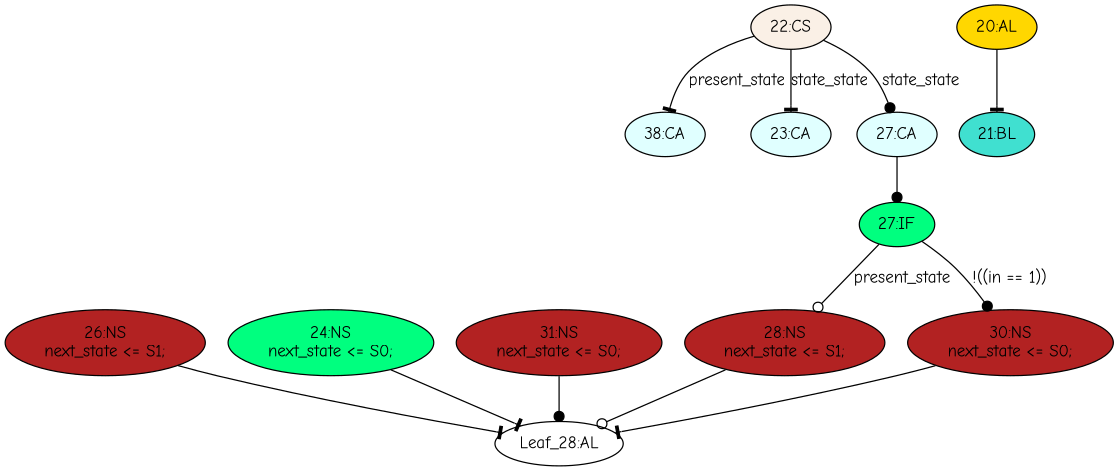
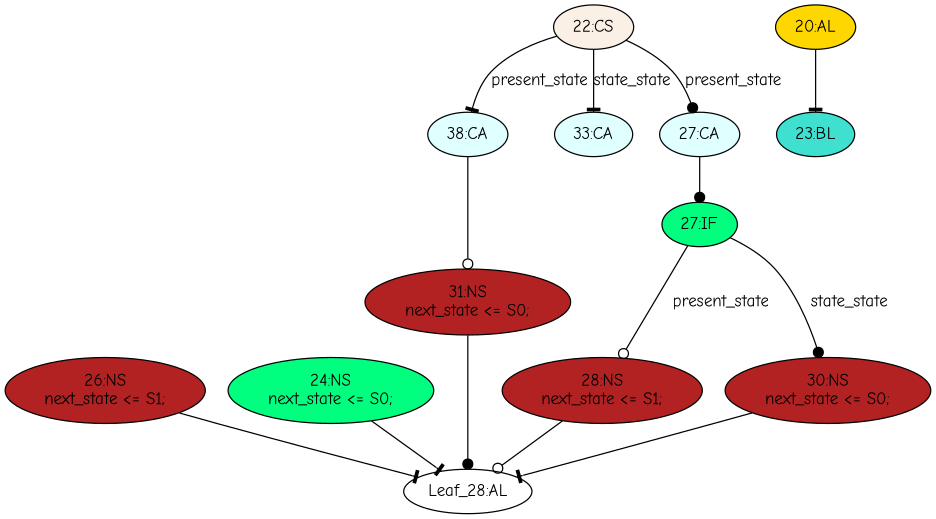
edge "22:CS" -> "27:CA": label "state_state" -> "present_state"
node "23:CA": label "23:CA" -> "33:CA"
node "21:BL": label "21:BL" -> "23:BL"
edge "38:CA" -> "31:NS next_state <= S0;": added
edge "27:IF" -> "30:NS next_state <= S0;": label "!((in == 1))" -> "state_state"
